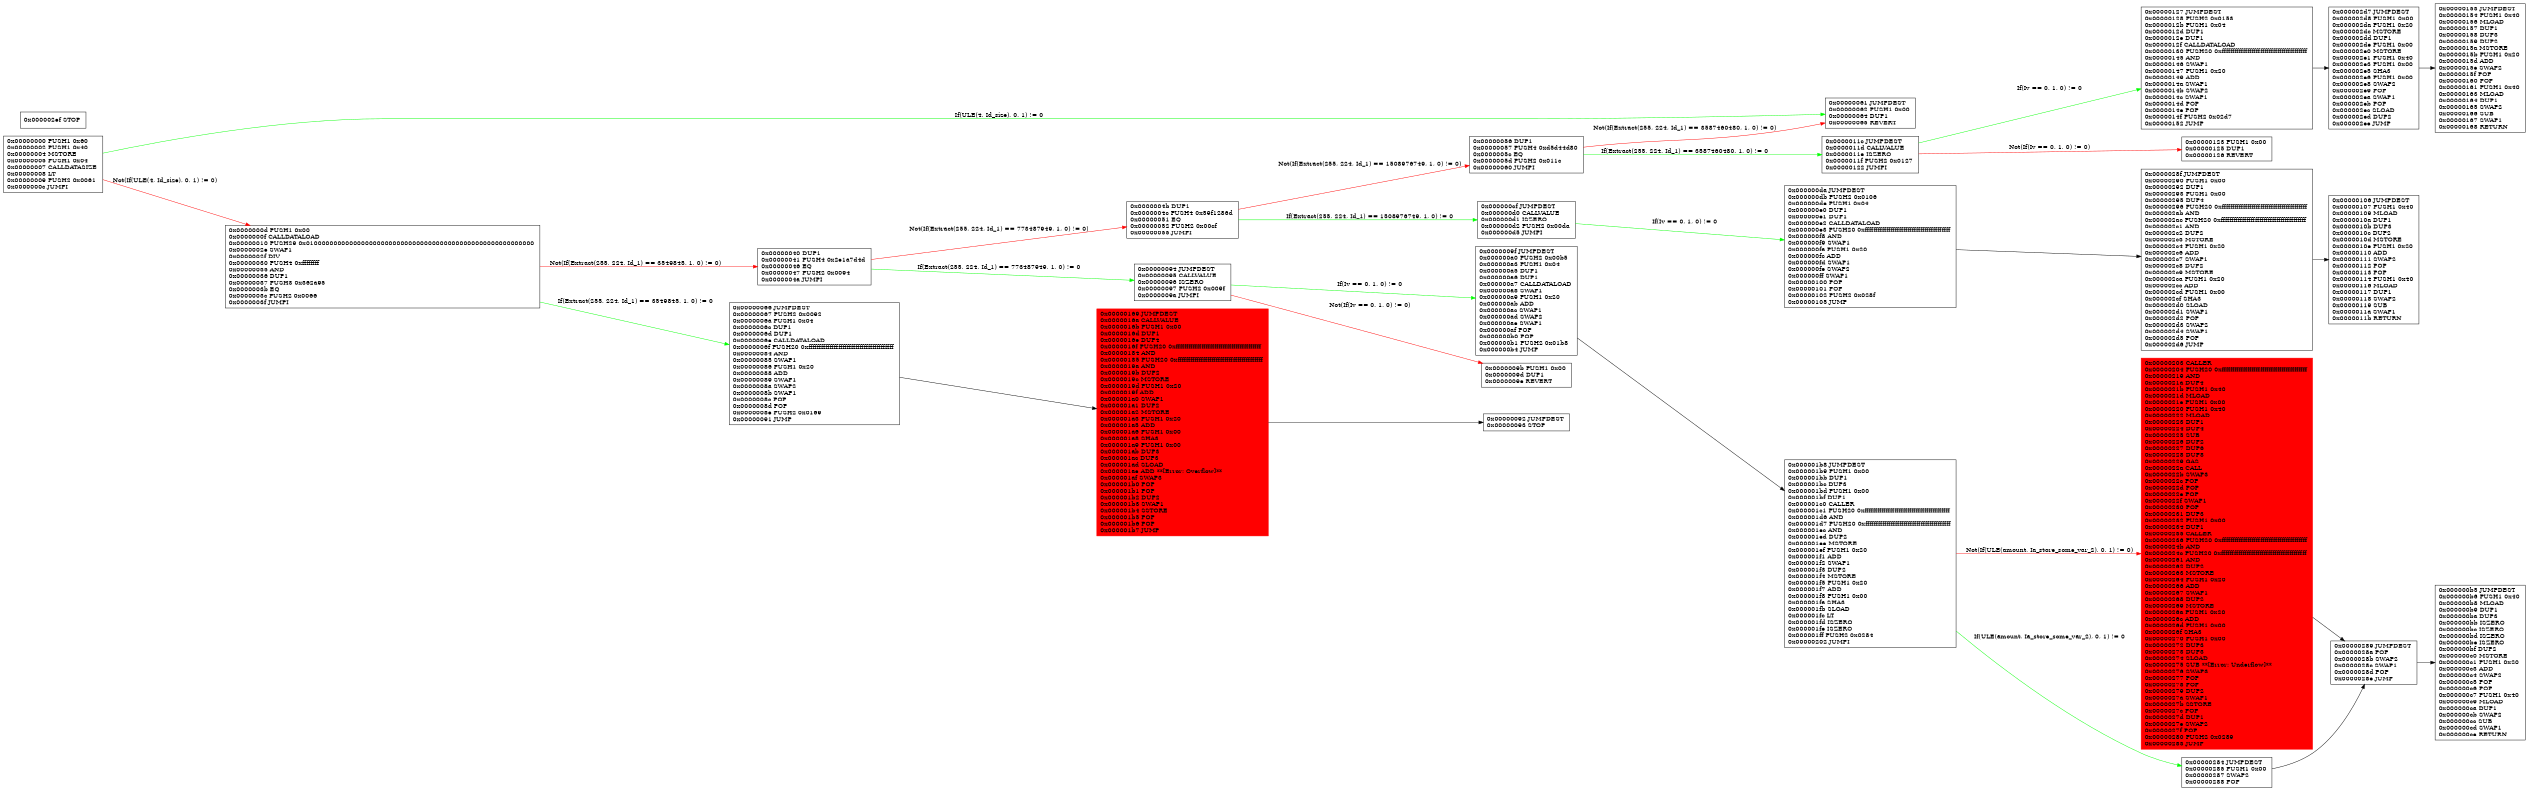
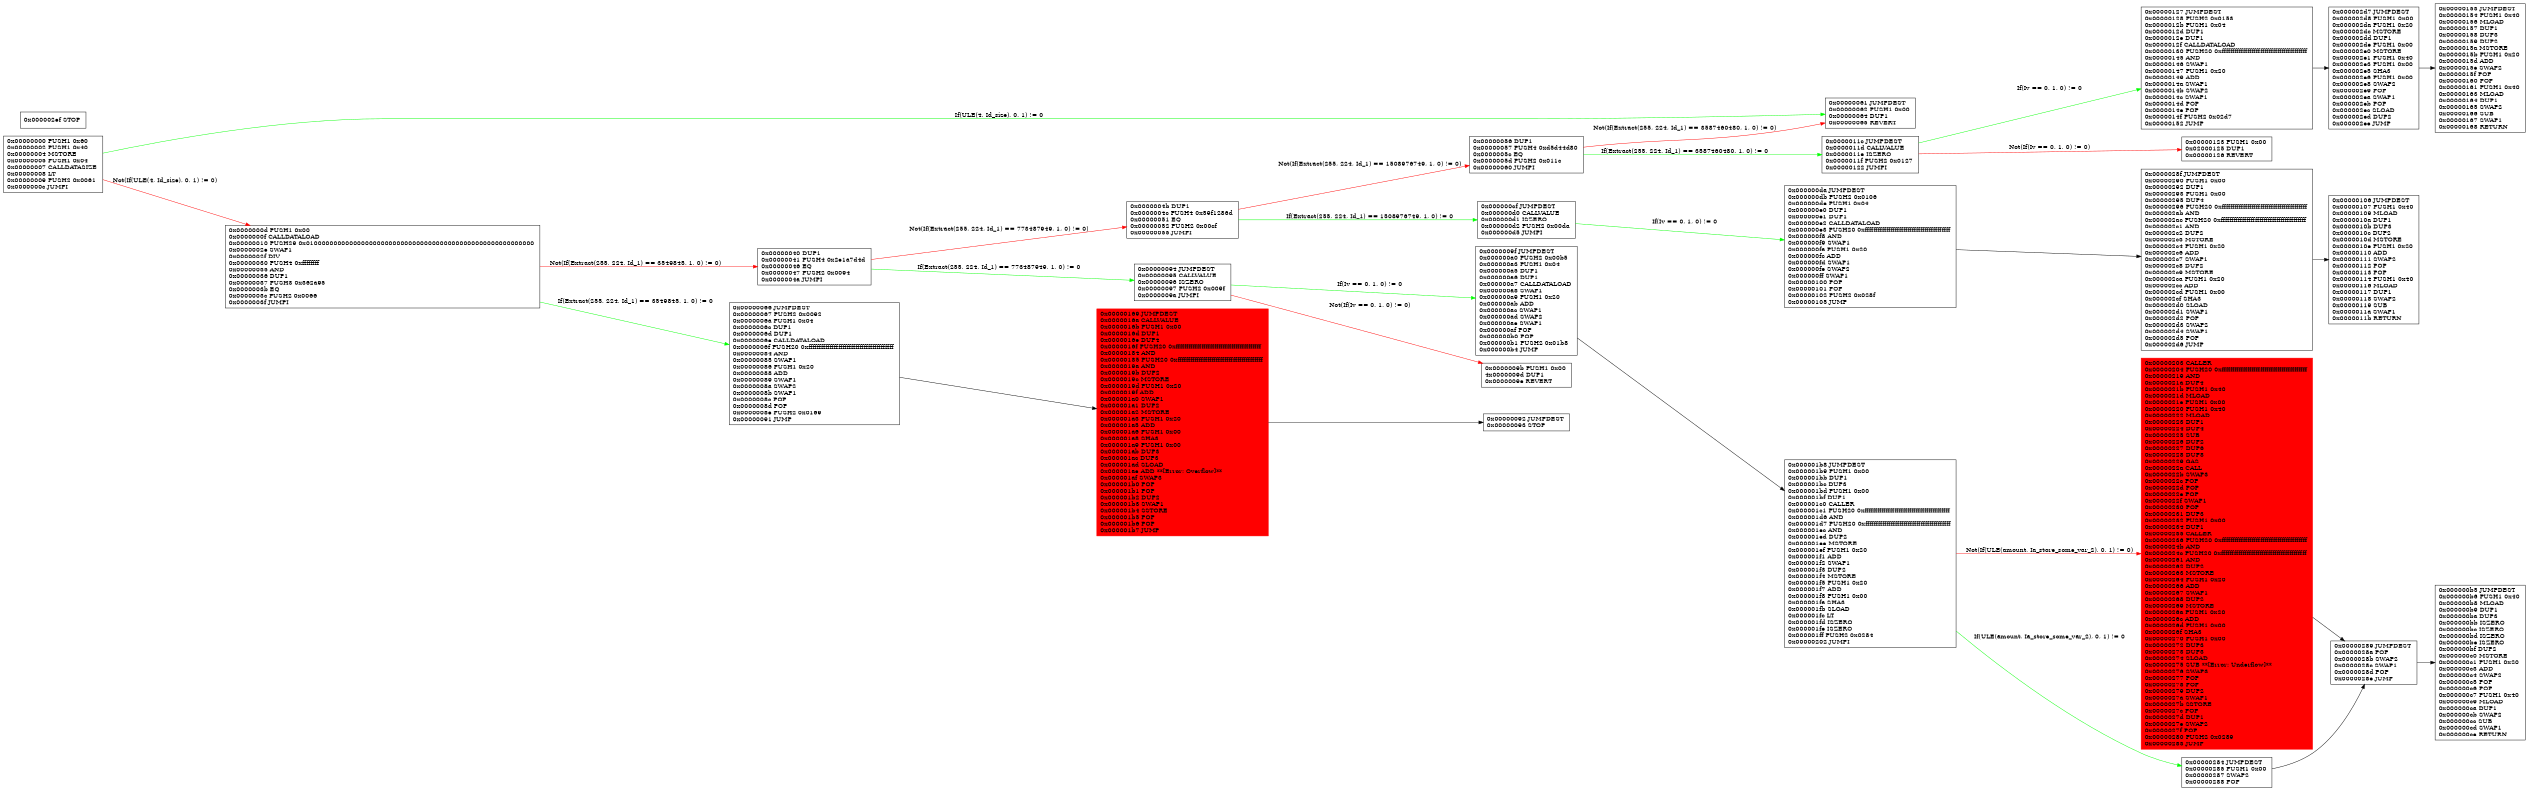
node "0x00000123 PUSH1 0x00 0x00000125 DUP1 0x00000126 REVERT": label "0x00000123 PUSH1 0x00 0x00000125 DUP1 0x00000126 REVERT" -> "0x00000123 PUSH1 0x00 0x02000125 DUP1 0x00000126 REVERT"
node "0x0000009b PUSH1 0x00 0x0000009d DUP1 0x0000009e REVERT": label "0x0000009b PUSH1 0x00 0x0000009d DUP1 0x0000009e REVERT" -> "0x0000009b PUSH1 0x00 4x0000009d DUP1 0x0000009e REVERT"
